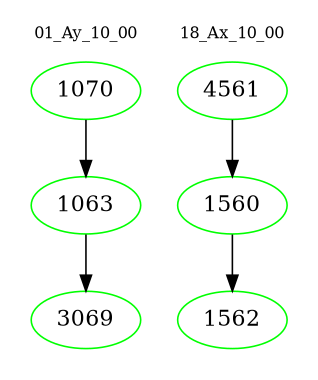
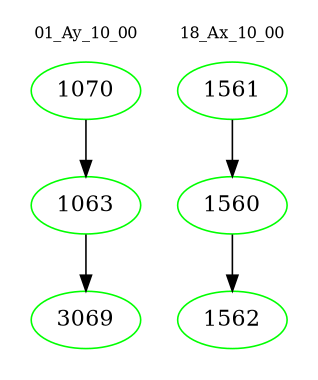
node "4561": label "4561" -> "1561"
